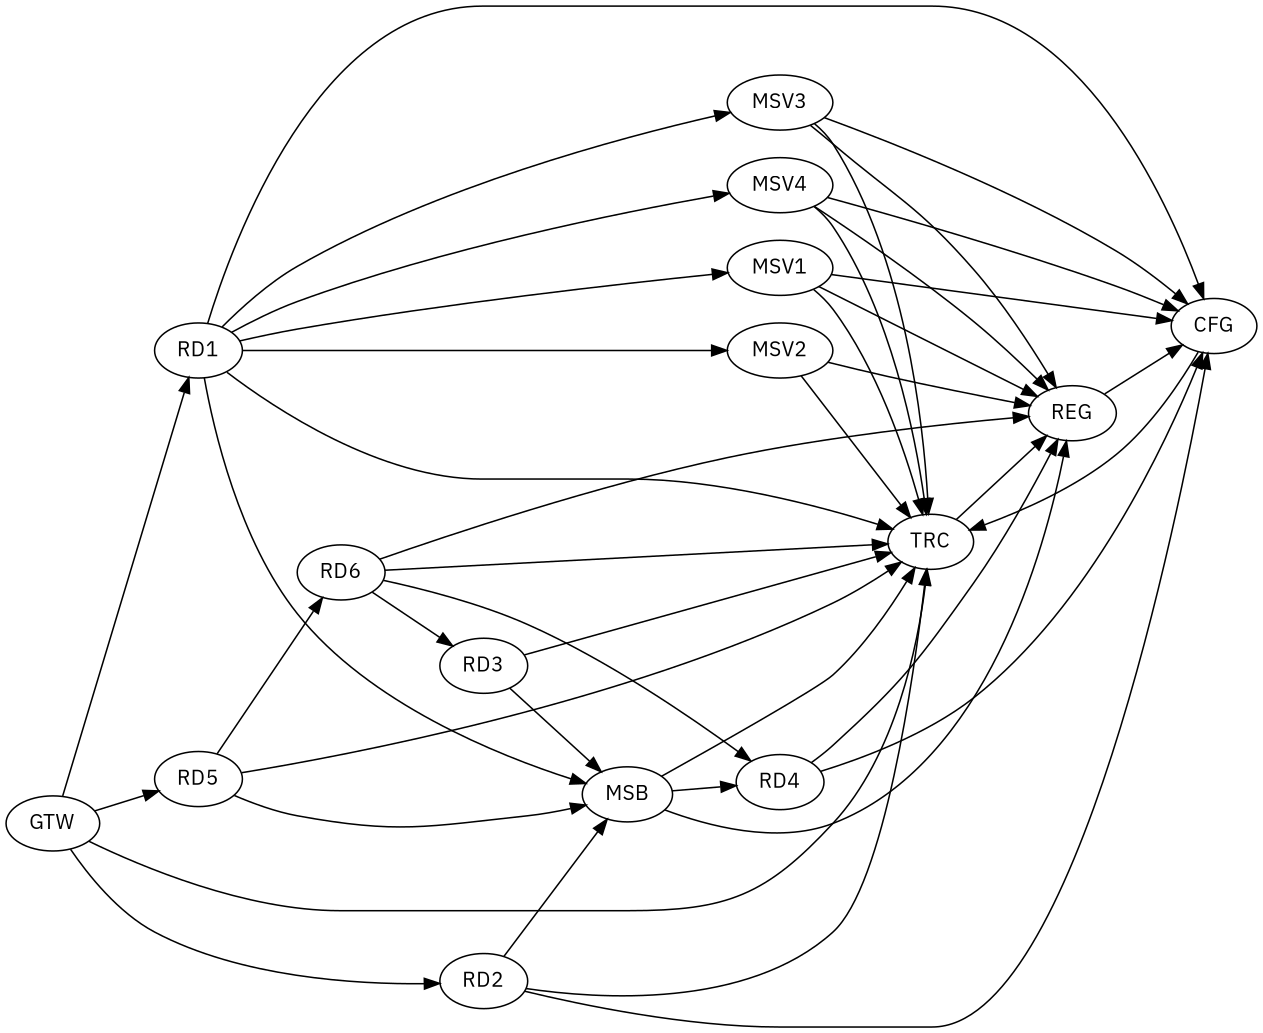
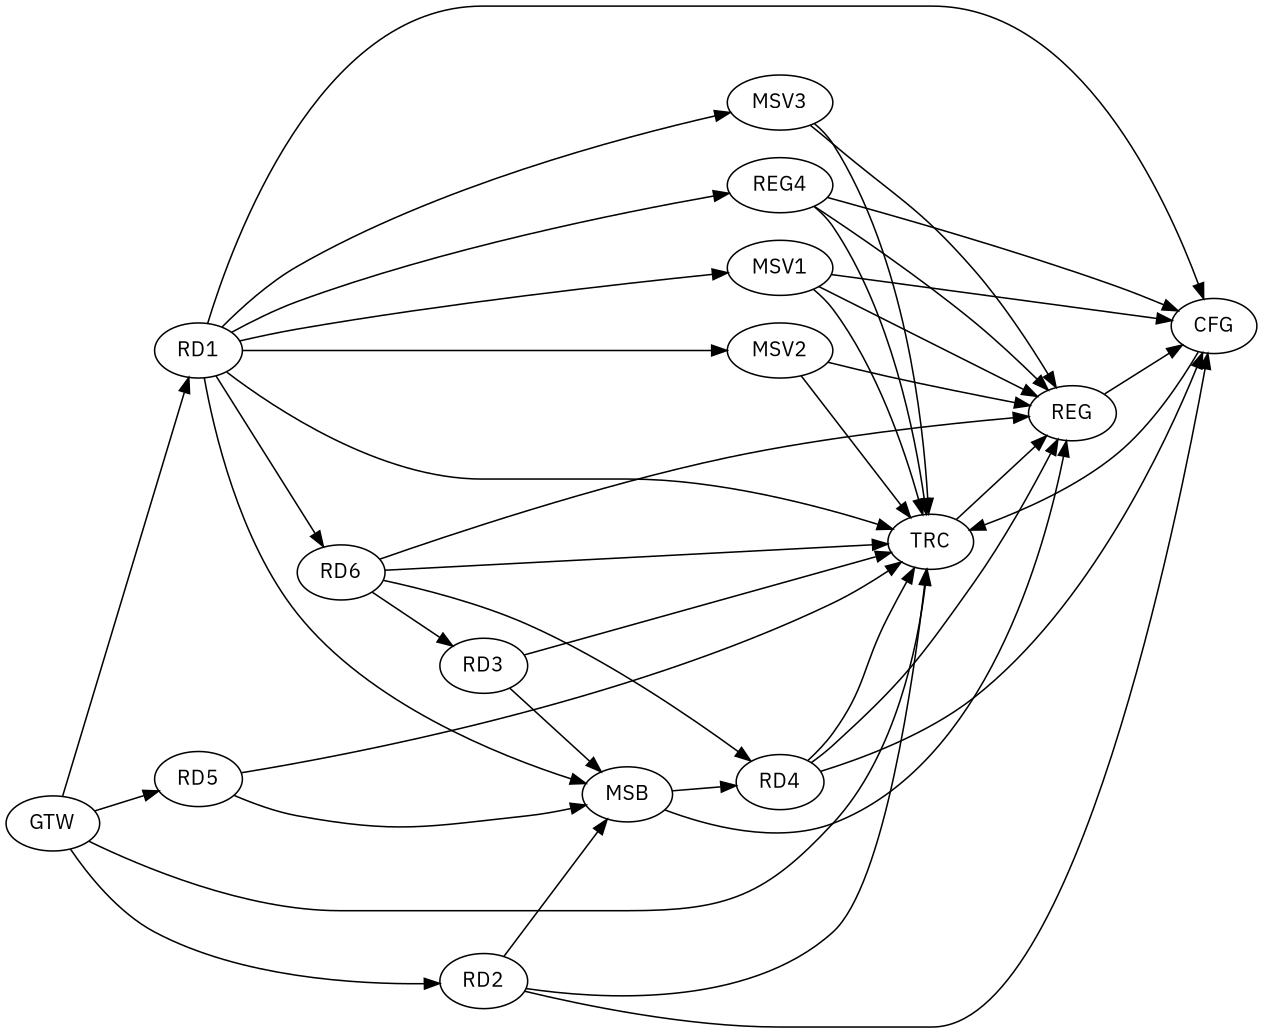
node "MSV4": label "MSV4" -> "REG4"
edge "MSV3" -> "CFG": removed
edge "RD5" -> "RD6": now "RD1" -> "RD6"
edge "MSB" -> "TRC": now "RD4" -> "TRC"
